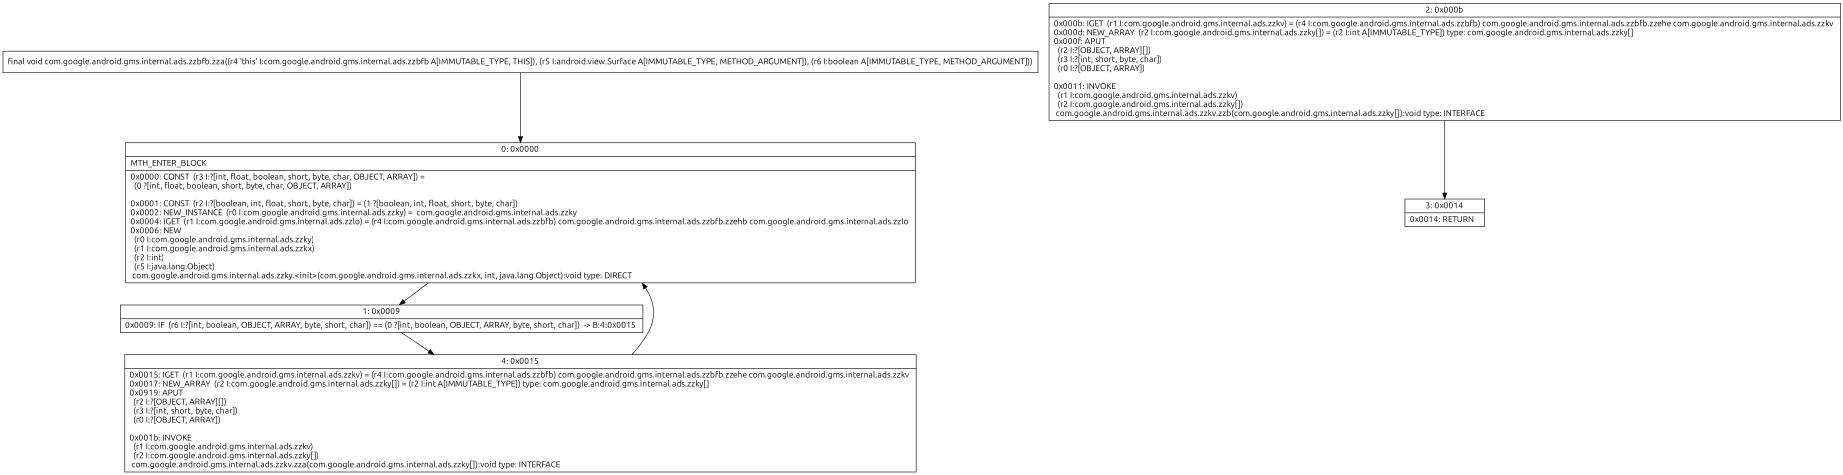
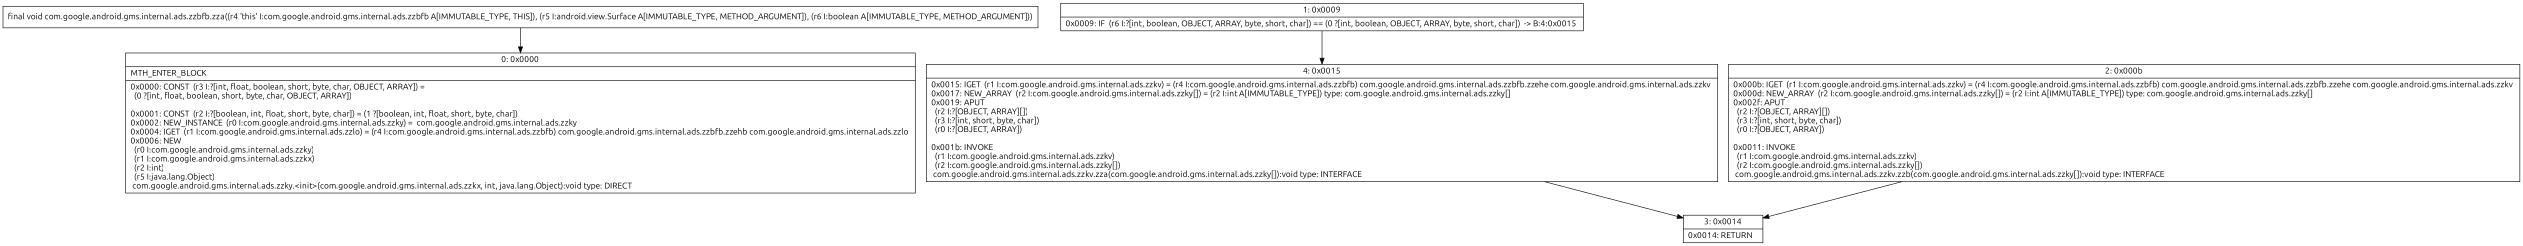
node "2: 0x000b": text "0x000f: APUT" -> "0x002f: APUT"
edge "0: 0x0000" -> "1: 0x0009": removed
edge "4: 0x0015" -> "0: 0x0000": now "4: 0x0015" -> "3: 0x0014"
node "4: 0x0015": text "0x0919: APUT" -> "0x0019: APUT"
